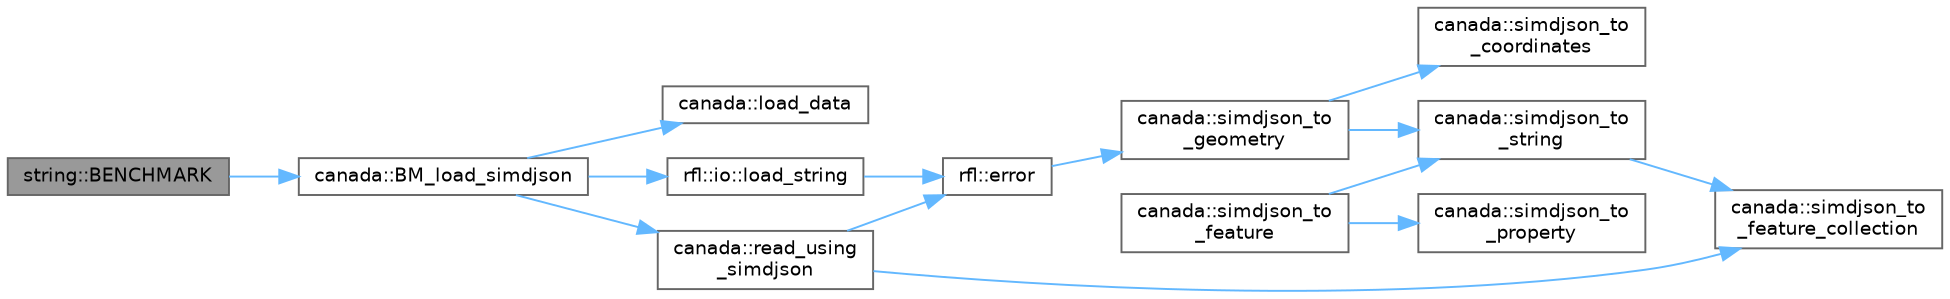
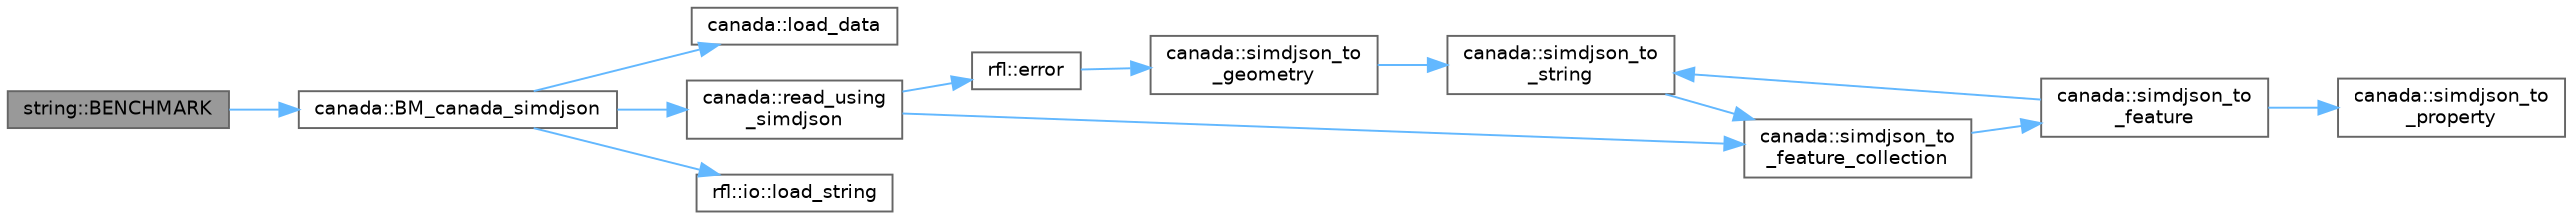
node "canada::simdjson_to _coordinates": removed
edge "canada::simdjson_to _feature_collection" -> "canada::simdjson_to _feature": added
node "canada::BM_load_simdjson": label "canada::BM_load_simdjson" -> "canada::BM_canada_simdjson"
edge "rfl::io::load_string" -> "rfl::error": removed
